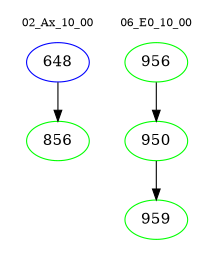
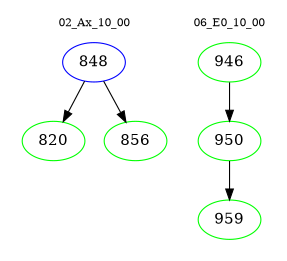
node "648": label "648" -> "848"
node "956": label "956" -> "946"
node "820": added
